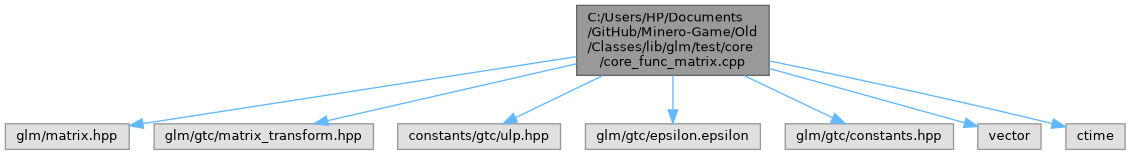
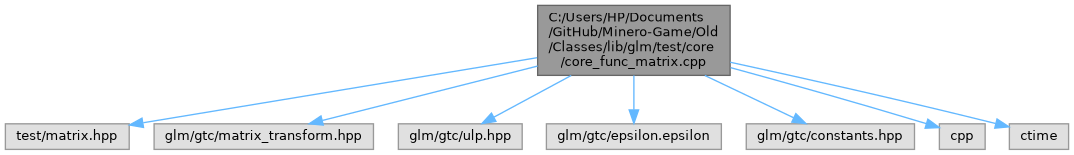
node "glm/matrix.hpp": label "glm/matrix.hpp" -> "test/matrix.hpp"
node "constants/gtc/ulp.hpp": label "constants/gtc/ulp.hpp" -> "glm/gtc/ulp.hpp"
node "vector": label "vector" -> "cpp"
